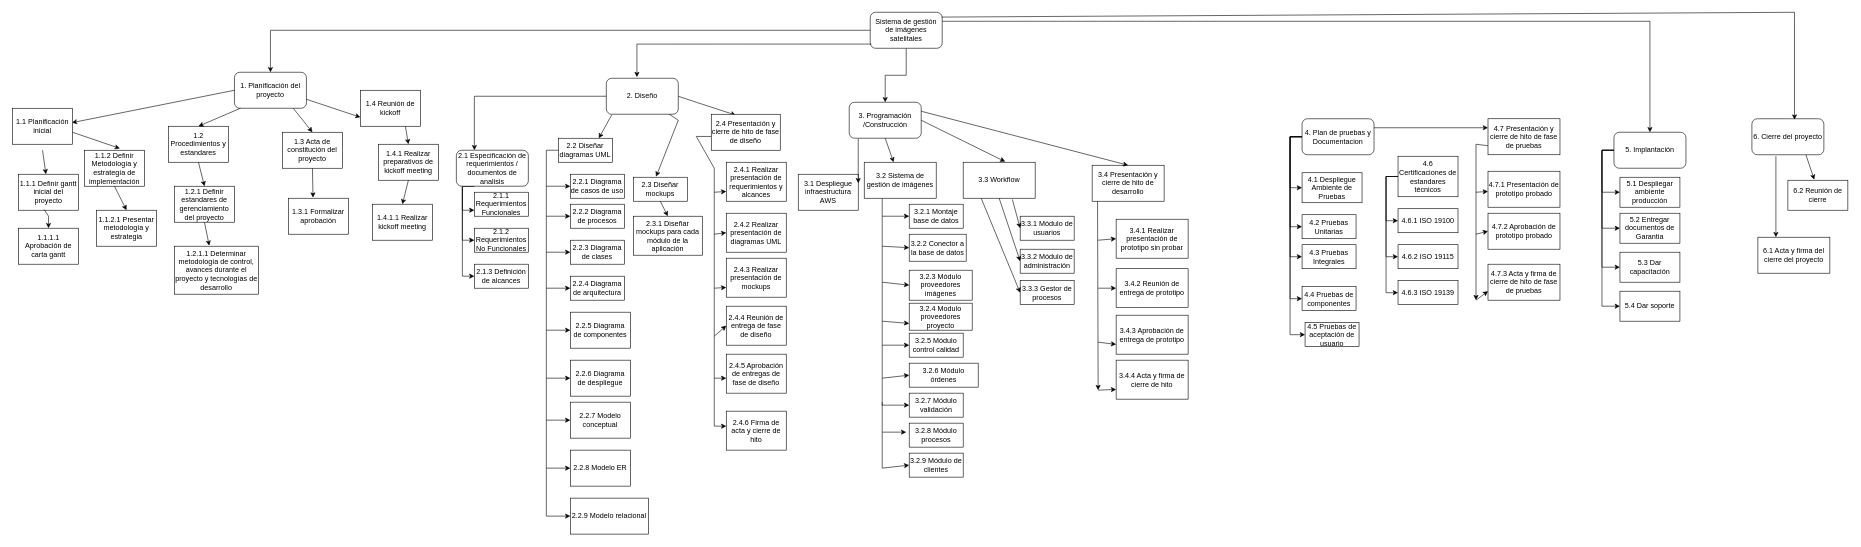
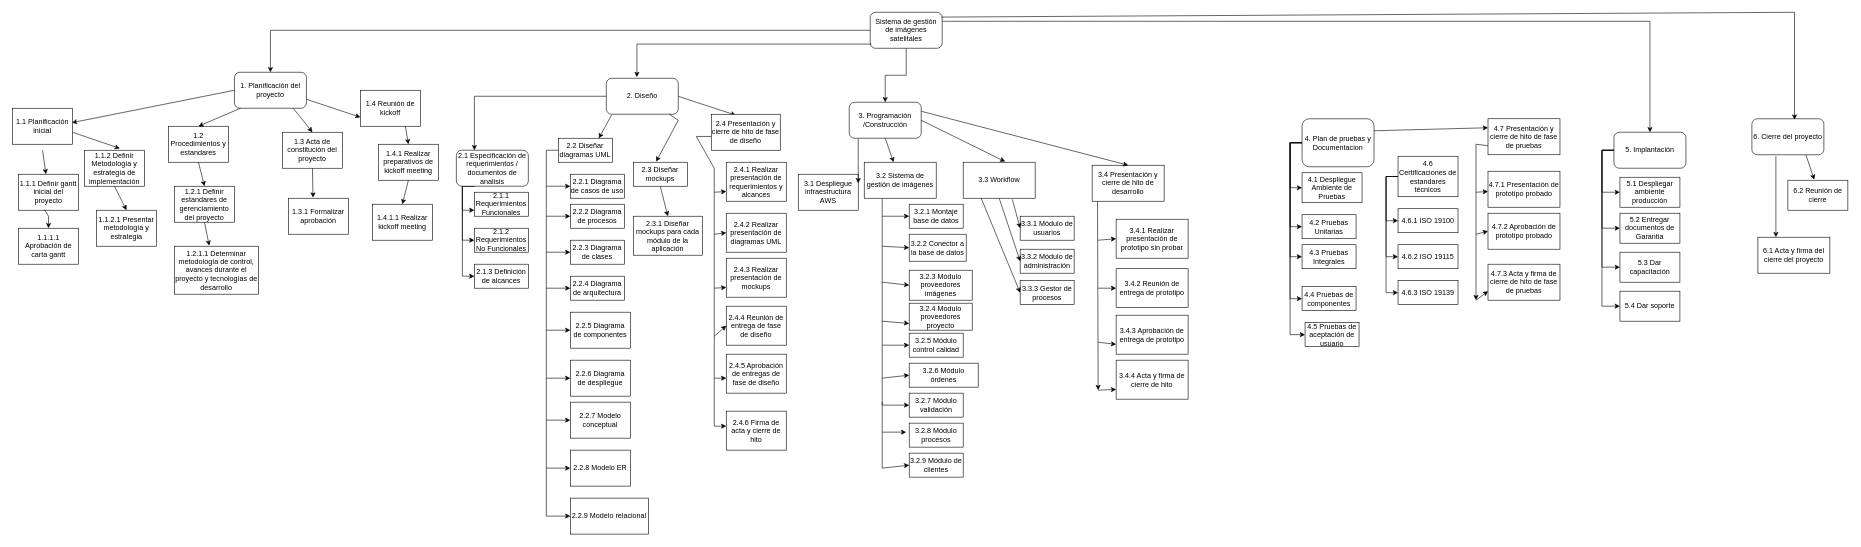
node "4. Plan de pruebas y Documentacion": size 72x36 -> 72x48
node "2.3 Diseñar mockups": moved (660, 189) -> (660, 174)
